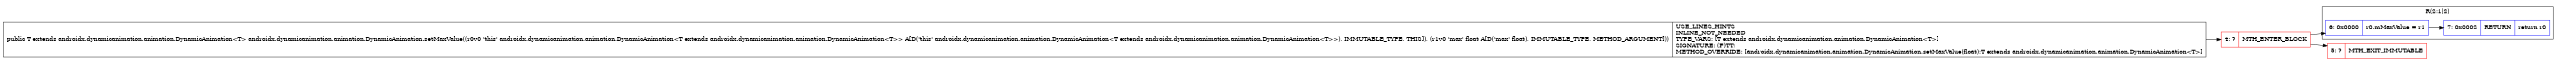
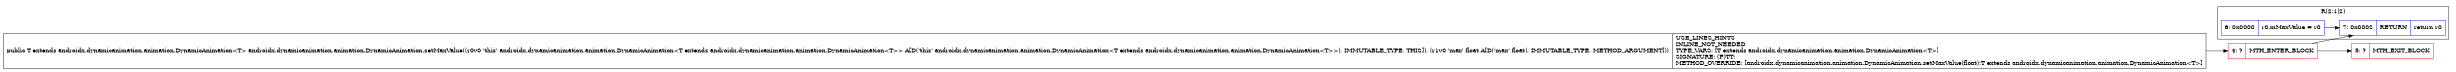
node "6: 0x0000": text "r0.mMaxValue = r1" -> "r0.mMaxValue = r0"
edge "4: ?" -> "6: 0x0000": now "4: ?" -> "7: 0x0002"
node "5: ?": text "MTH_EXIT_IMMUTABLE" -> "MTH_EXIT_BLOCK"
